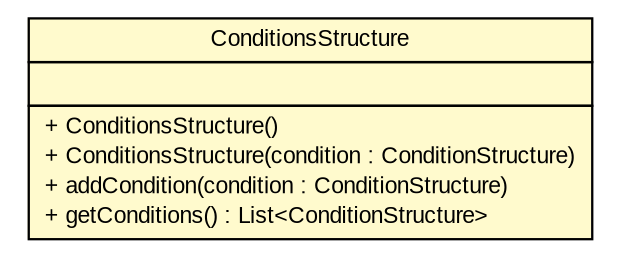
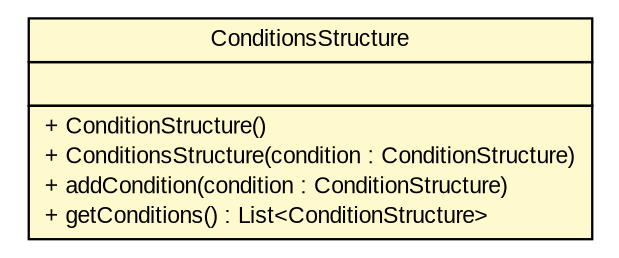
node "ConditionsStructure": text "+ ConditionsStructure()" -> "+ ConditionStructure()"
